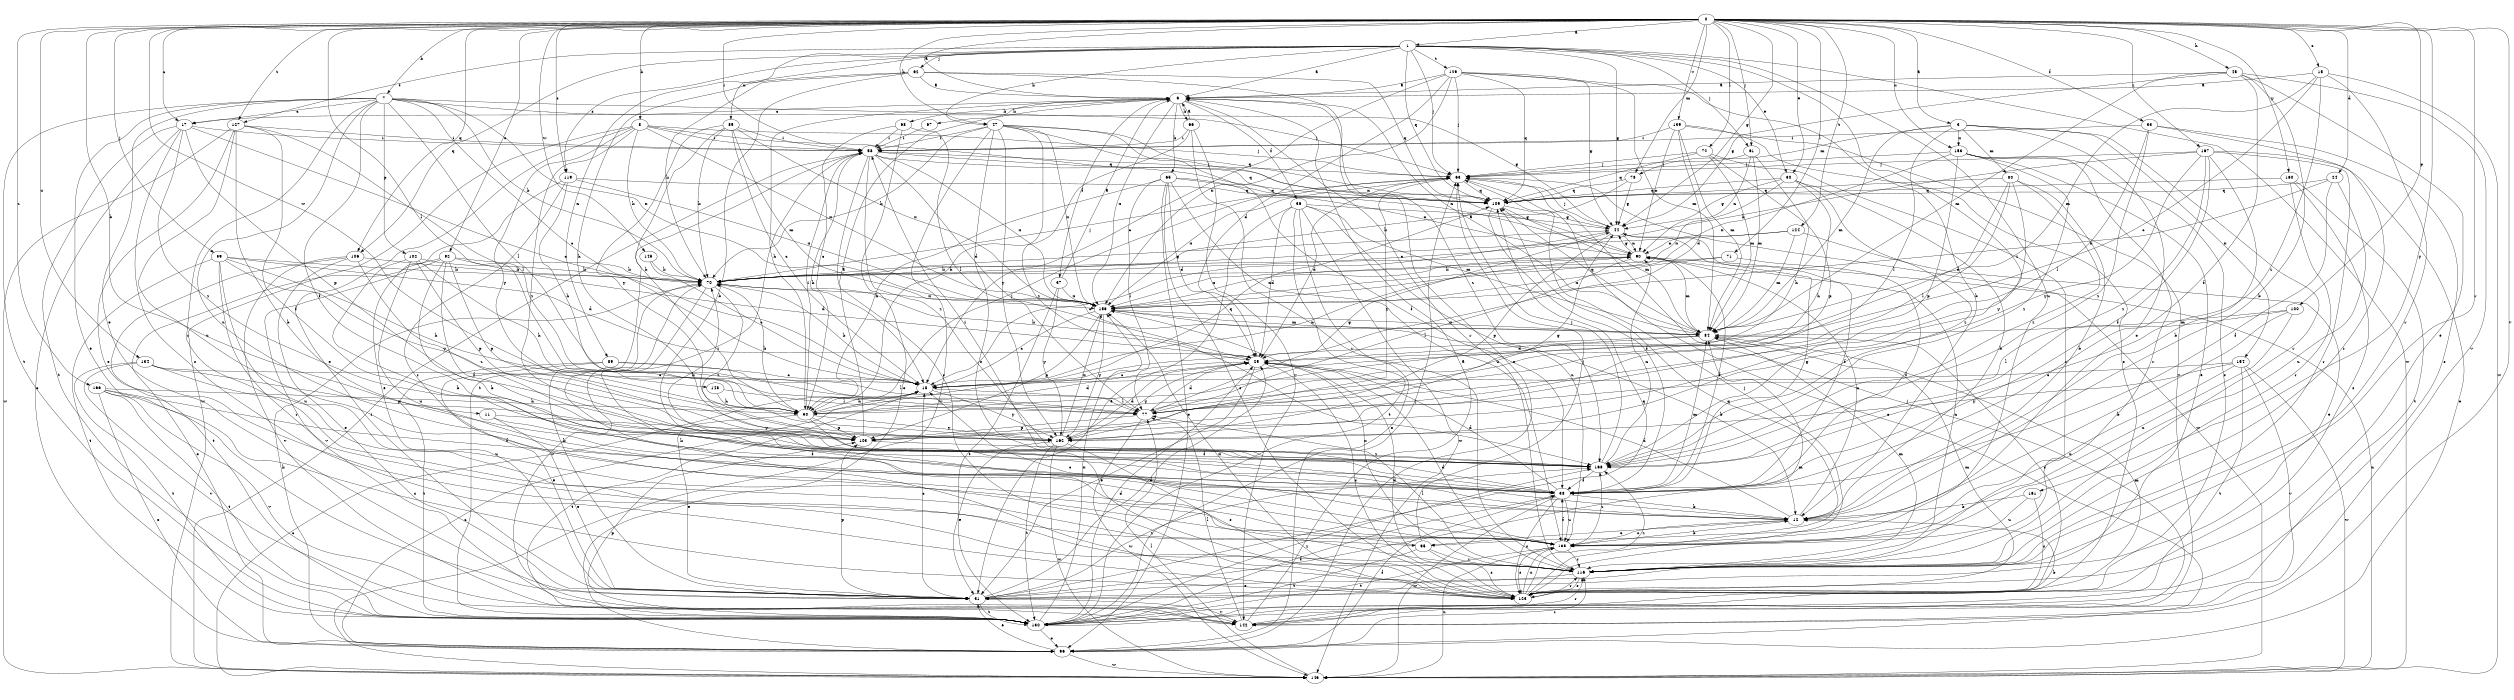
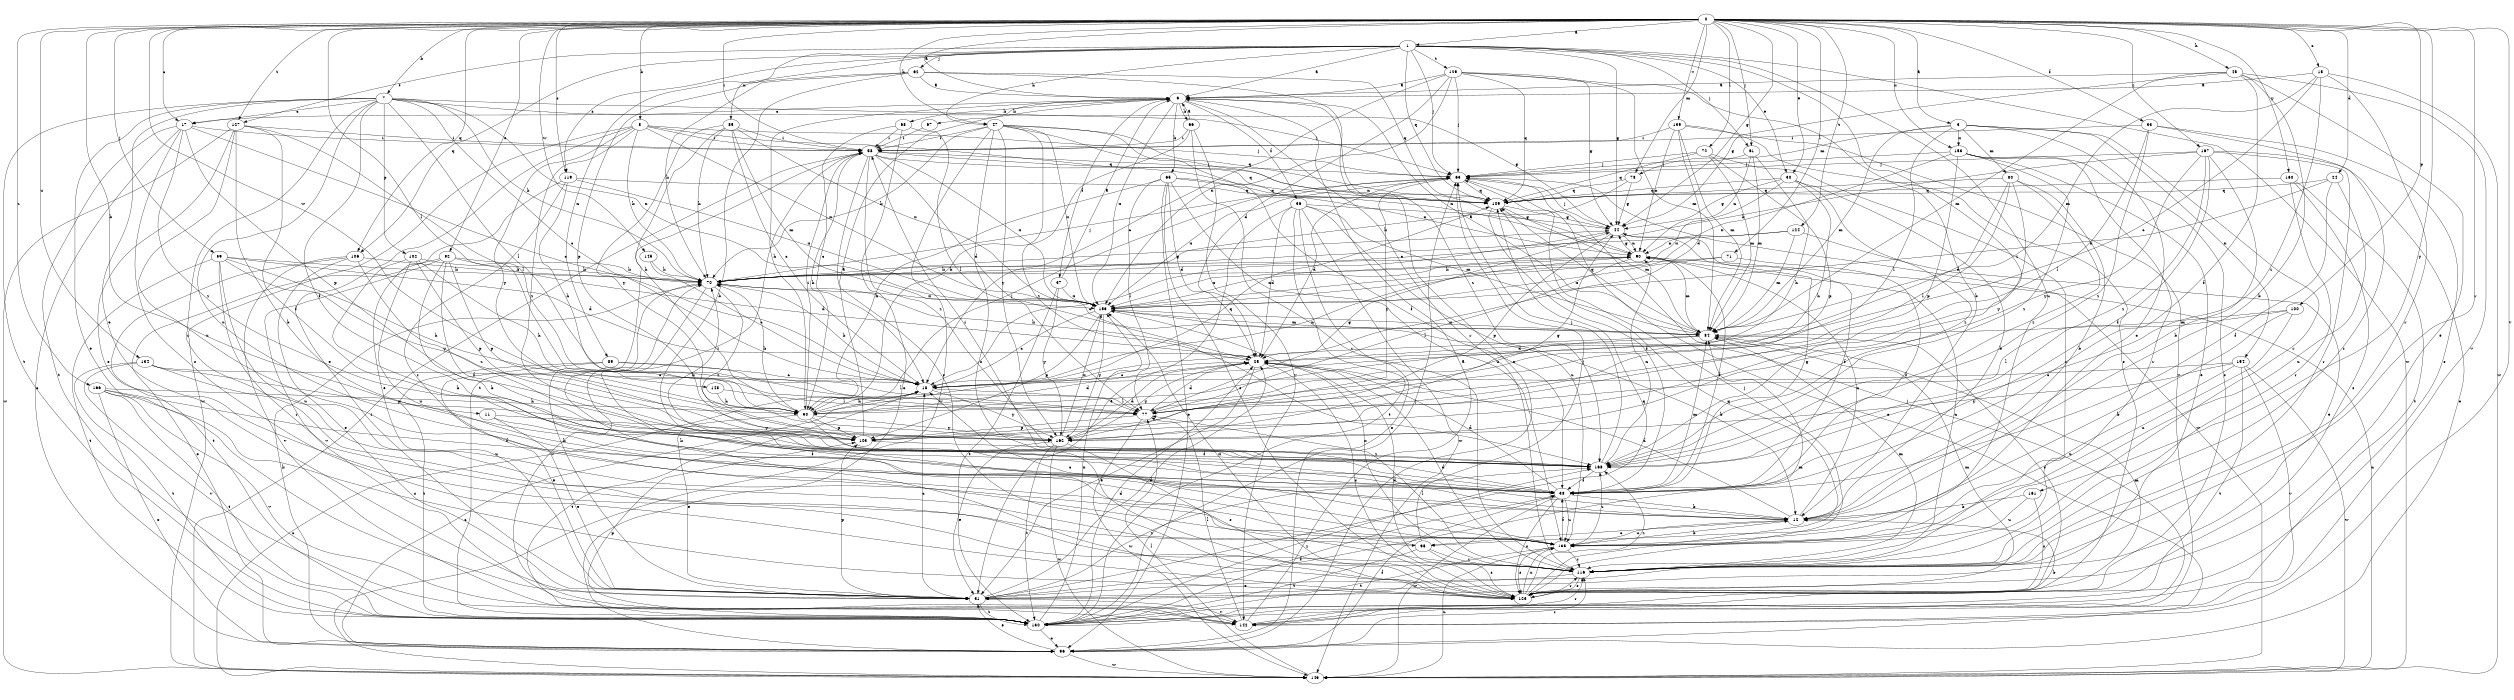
edge "62" -> "103": label "h" -> "p"
